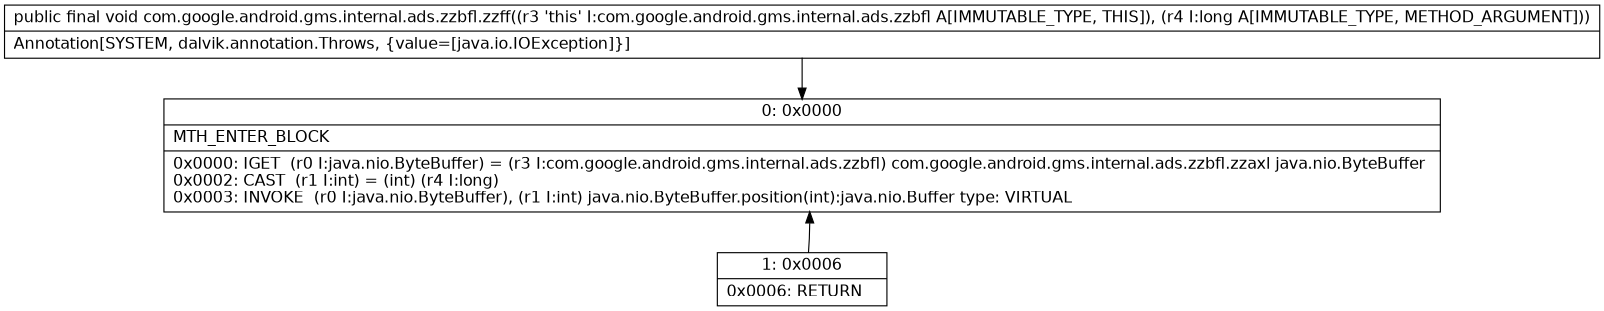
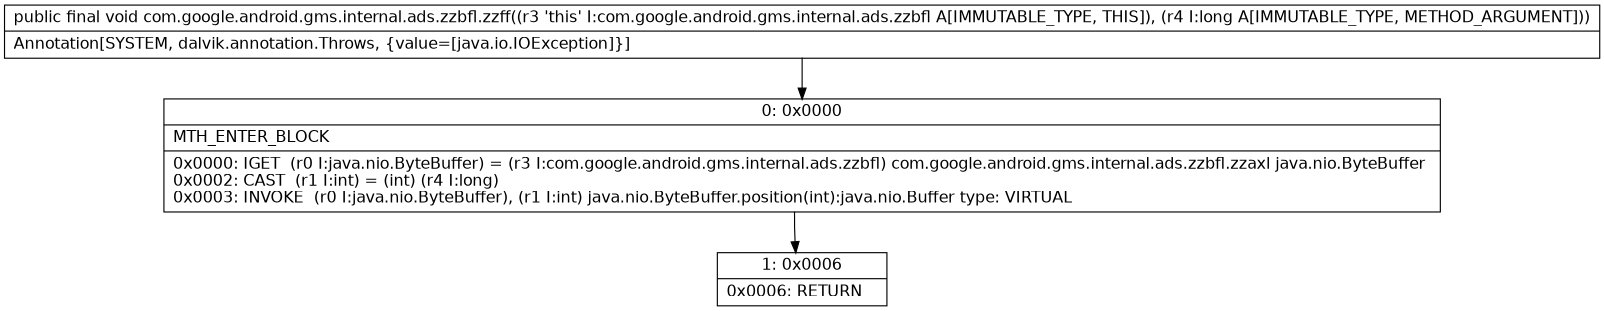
edge "1: 0x0006" -> "0: 0x0000": reversed
